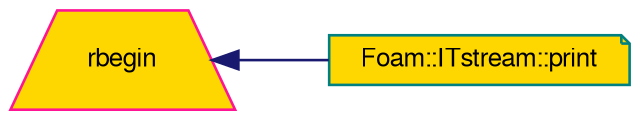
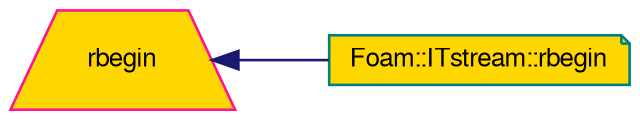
node "Foam::ITstream::print": label "Foam::ITstream::print" -> "Foam::ITstream::rbegin"
